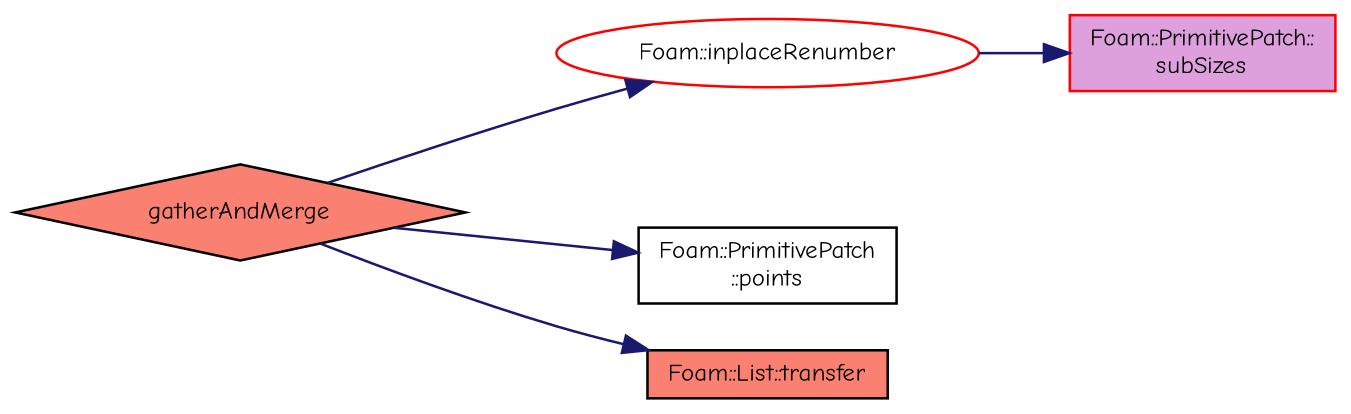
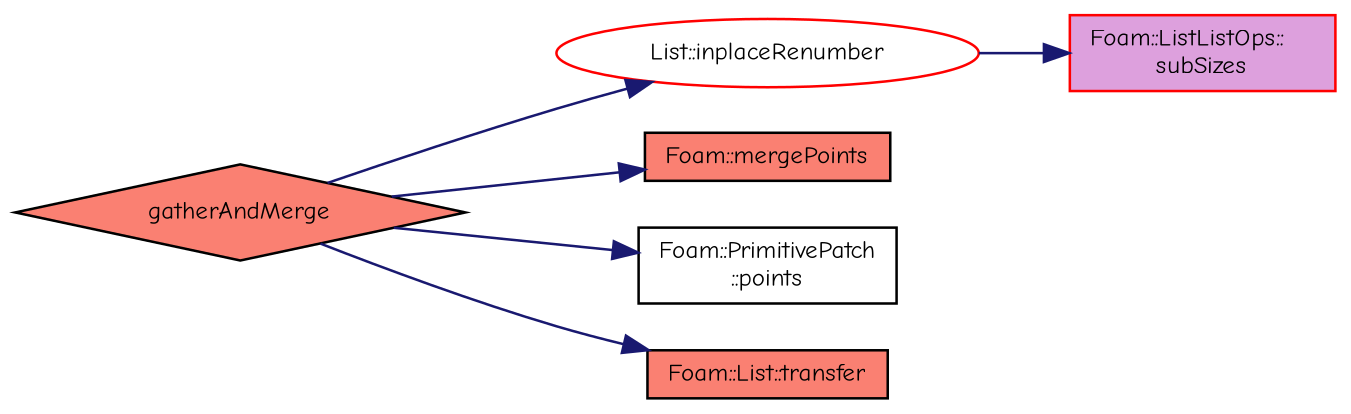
node "Foam::inplaceRenumber": label "Foam::inplaceRenumber" -> "List::inplaceRenumber"
node "Foam::PrimitivePatch:: subSizes": label "Foam::PrimitivePatch:: subSizes" -> "Foam::ListListOps:: subSizes"
node "Foam::mergePoints": added
